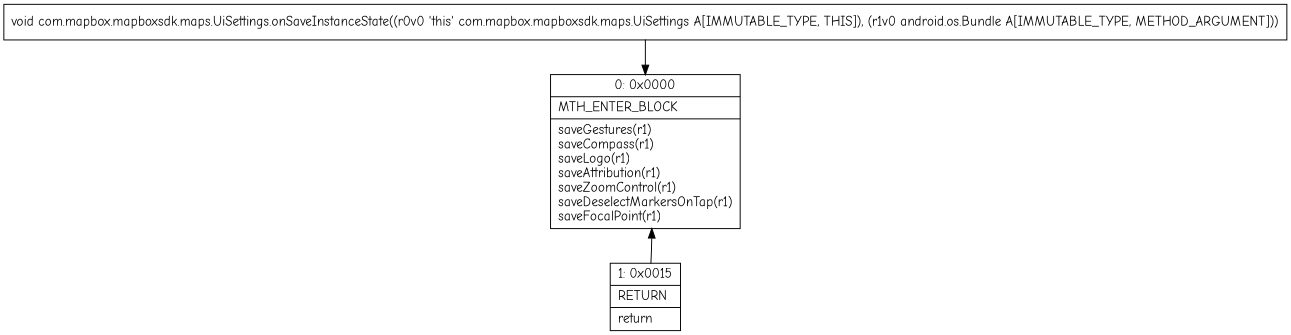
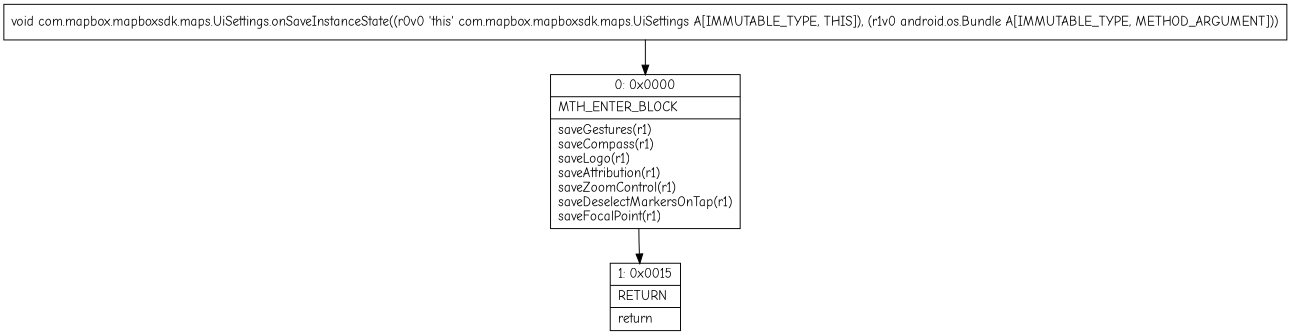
edge "1: 0x0015" -> "0: 0x0000": reversed
